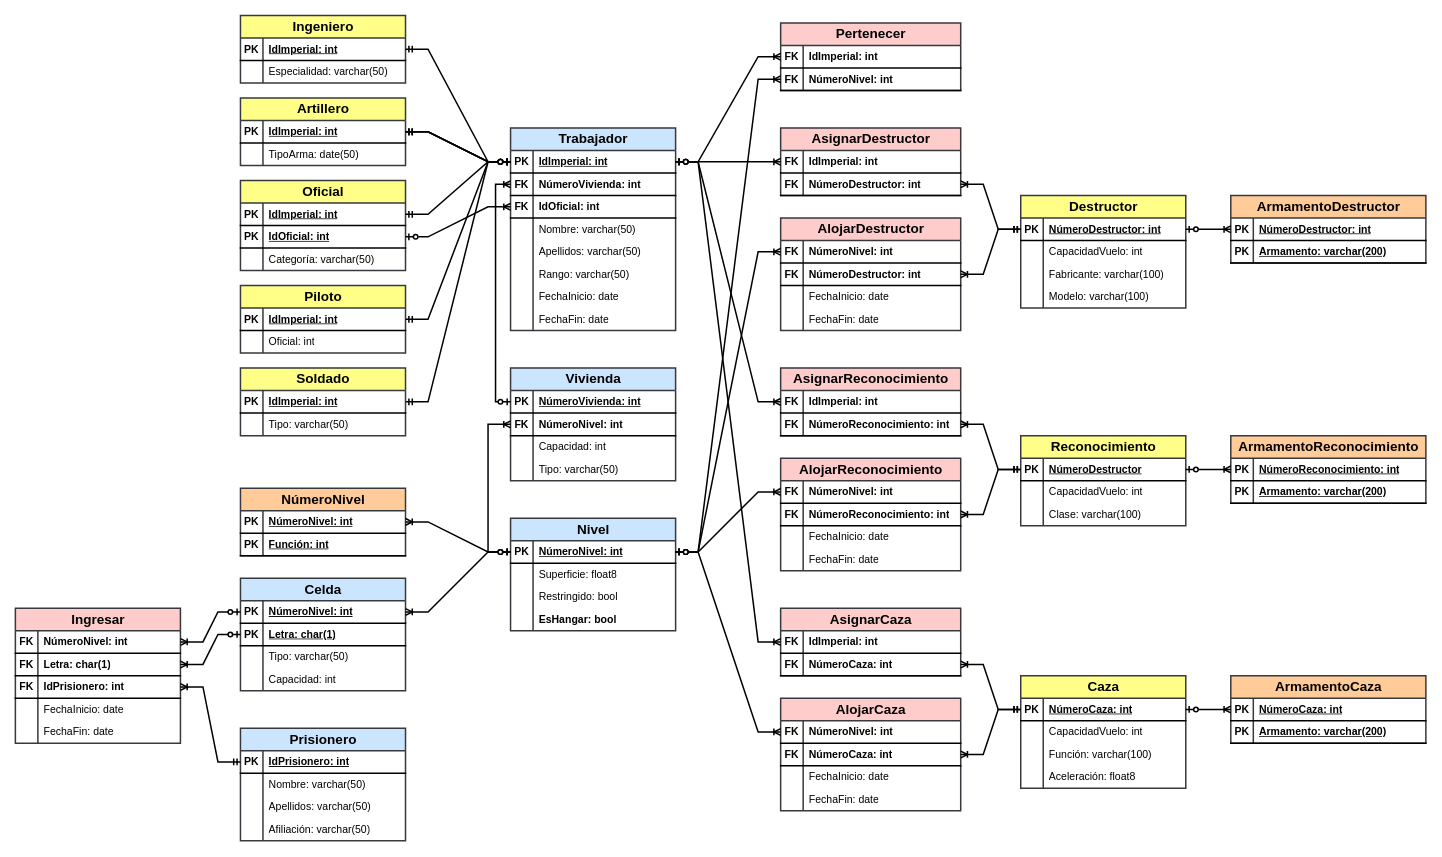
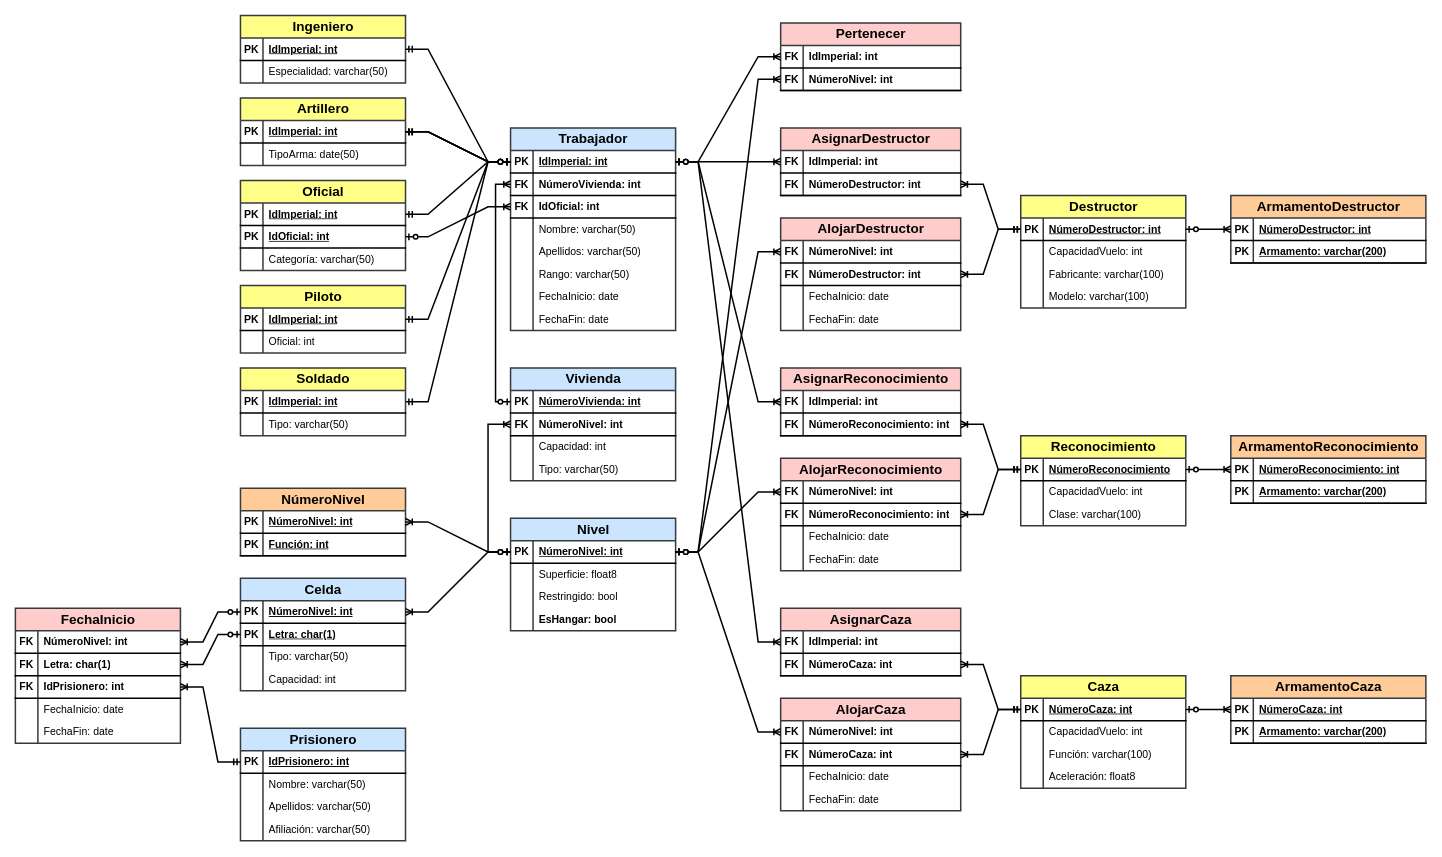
node "NúmeroDestructor": label "NúmeroDestructor" -> "NúmeroReconocimiento"
node "Ingresar": label "Ingresar" -> "FechaInicio"
